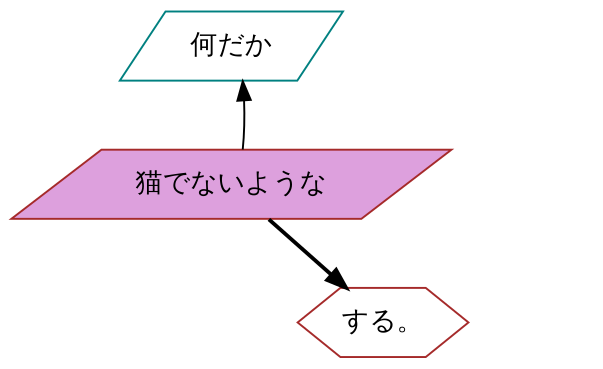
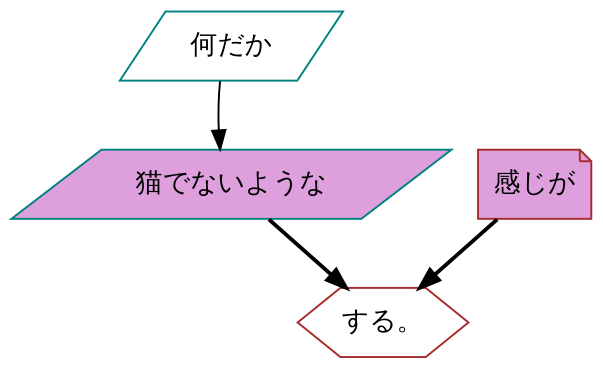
edge "猫でないような" -> "何だか": reversed
node "猫でないような": color brown -> teal
node "感じが": added
